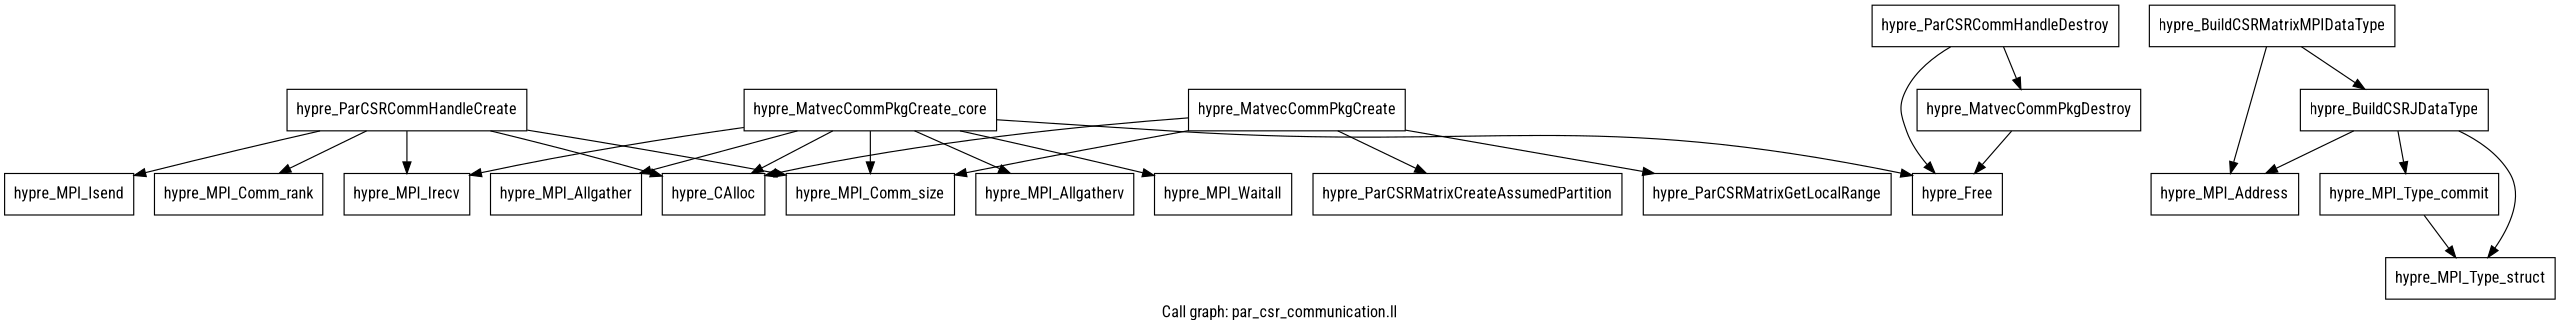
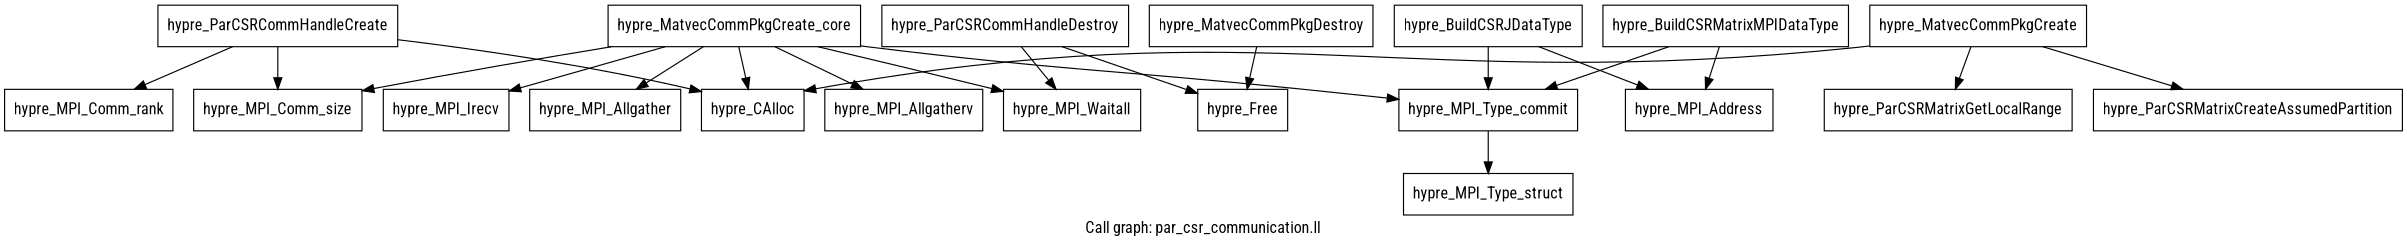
edge "hypre_ParCSRCommHandleDestroy" -> "hypre_MatvecCommPkgDestroy": now "hypre_ParCSRCommHandleDestroy" -> "hypre_MPI_Waitall"
edge "hypre_BuildCSRMatrixMPIDataType" -> "hypre_BuildCSRJDataType": now "hypre_BuildCSRMatrixMPIDataType" -> "hypre_MPI_Type_commit"
edge "hypre_MatvecCommPkgCreate_core" -> "hypre_Free": now "hypre_MatvecCommPkgCreate_core" -> "hypre_MPI_Type_commit"
edge "hypre_ParCSRCommHandleCreate" -> "hypre_MPI_Irecv": removed
edge "hypre_MatvecCommPkgCreate" -> "hypre_MPI_Comm_size": removed
edge "hypre_BuildCSRJDataType" -> "hypre_MPI_Type_struct": removed
node "hypre_MPI_Isend": removed
